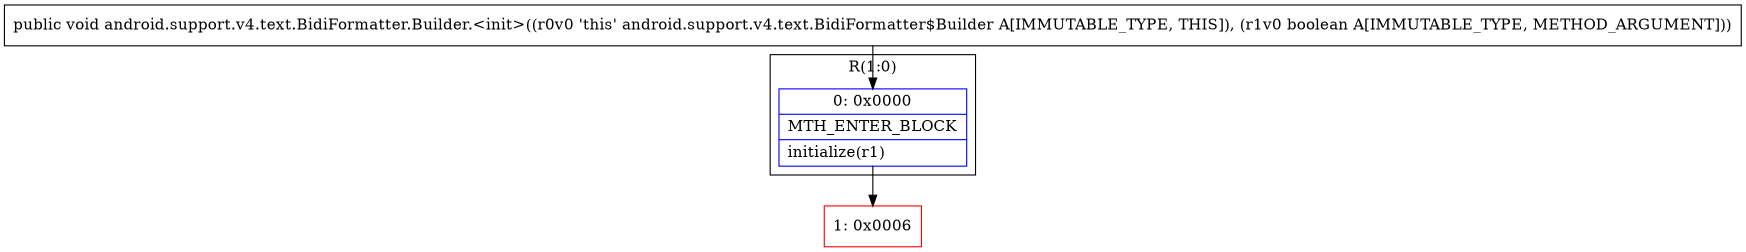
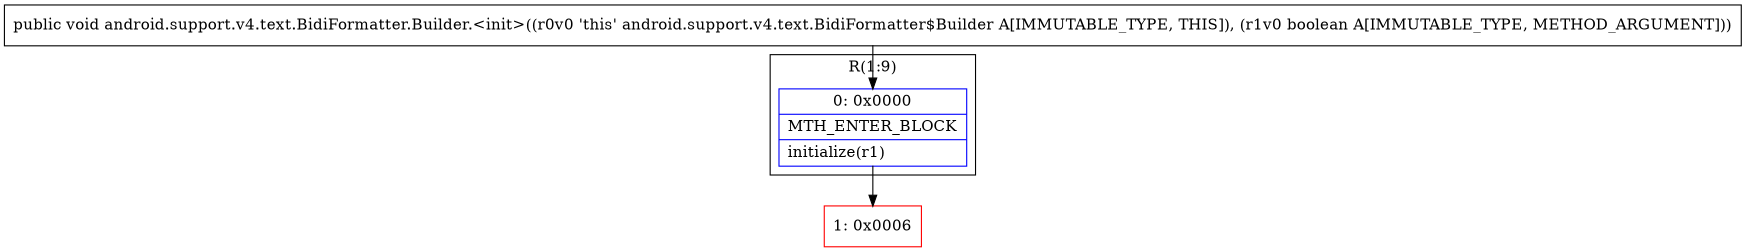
cluster "R(1:0)": label "R(1:0)" -> "R(1:9)"
